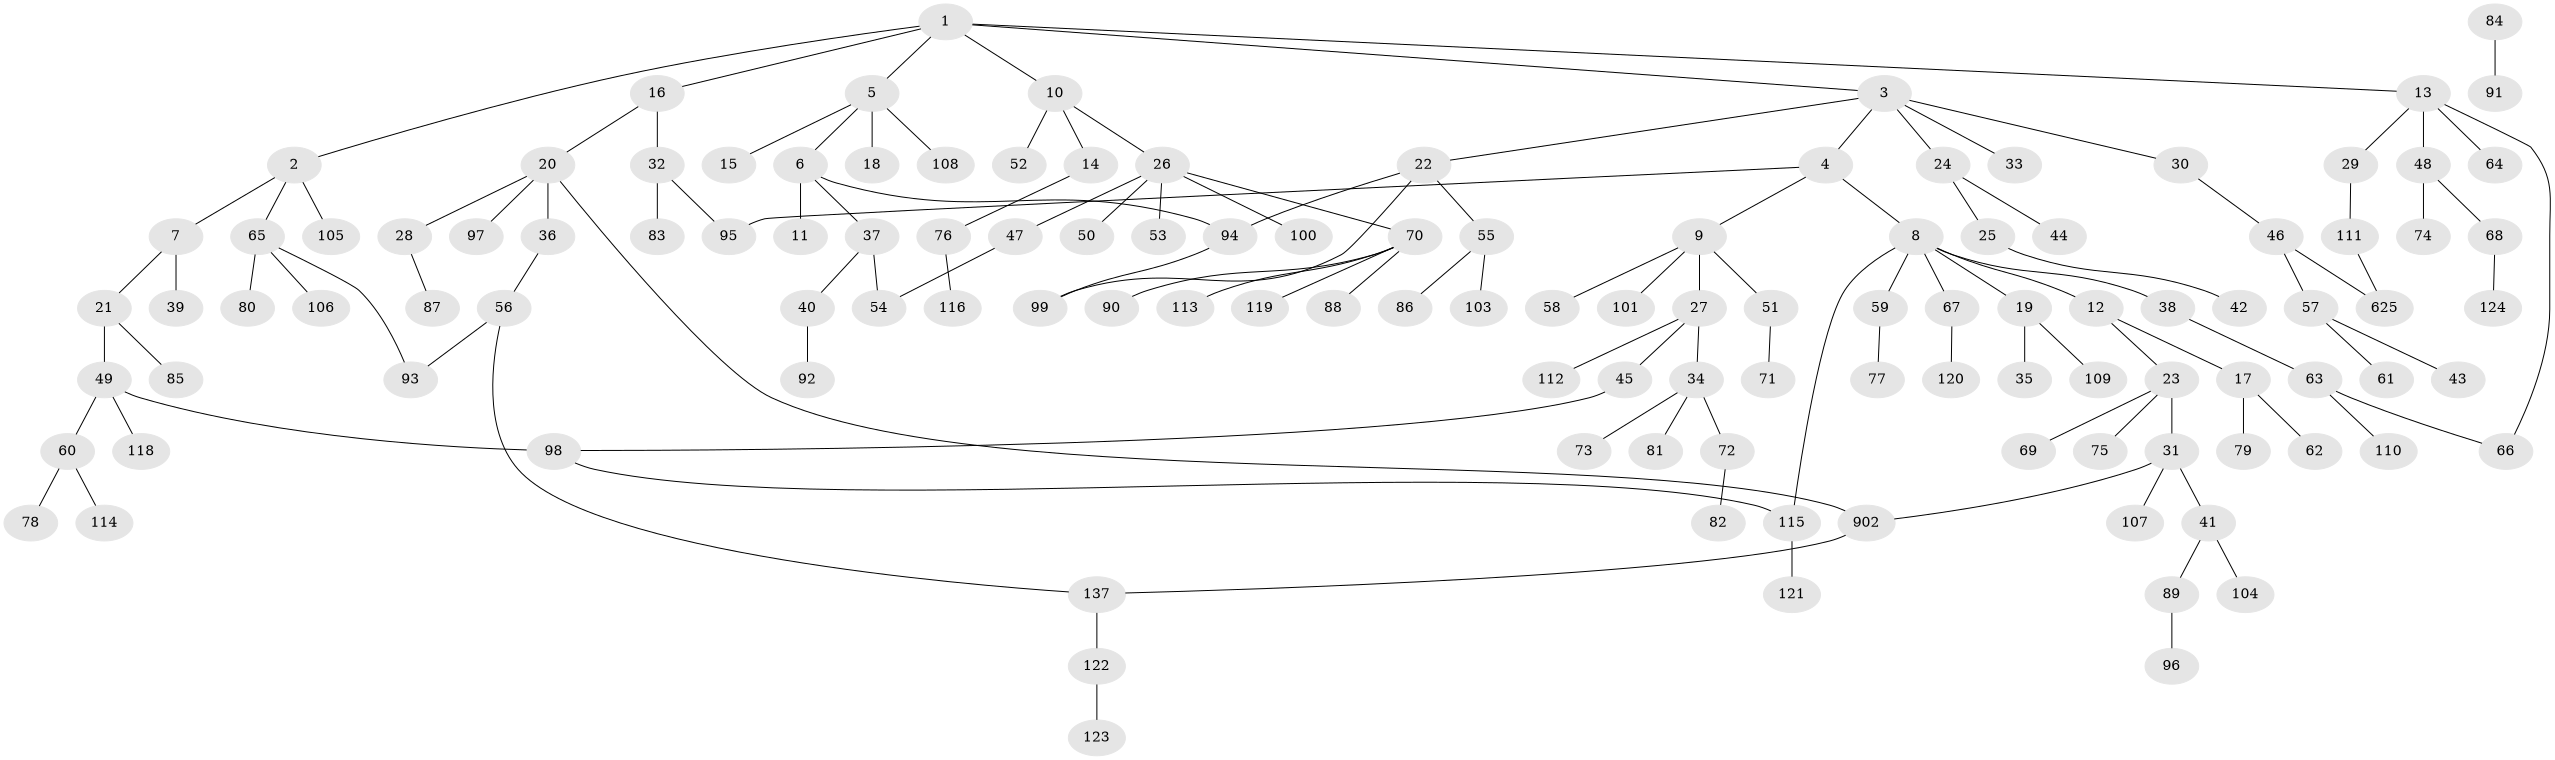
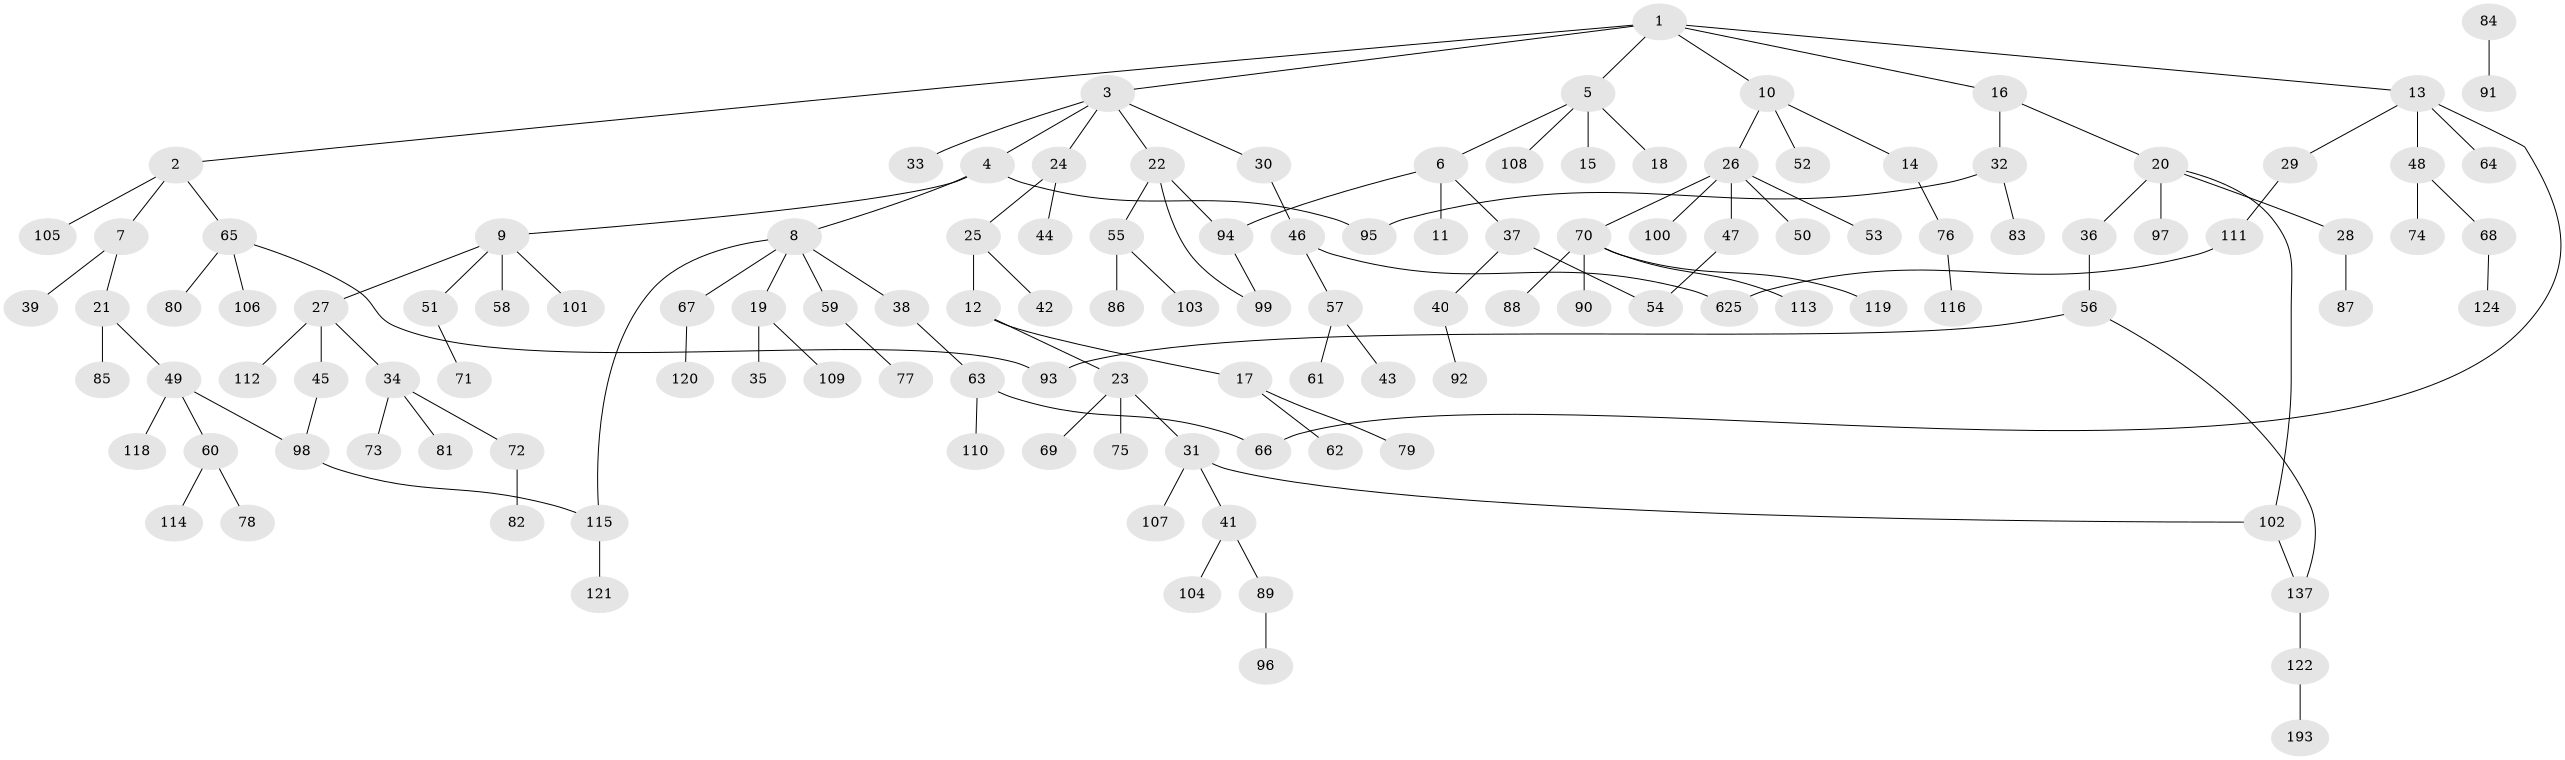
edge "8" -- "12": now "25" -- "12"
node "902": label "902" -> "102"
node "123": label "123" -> "193"
